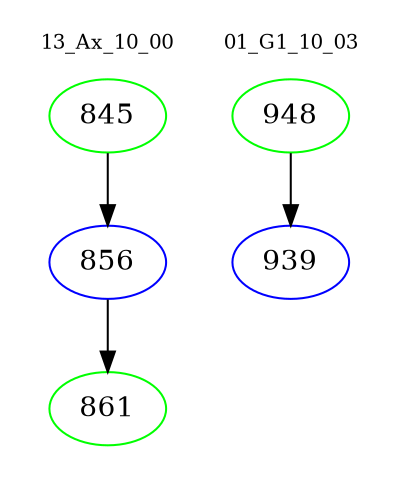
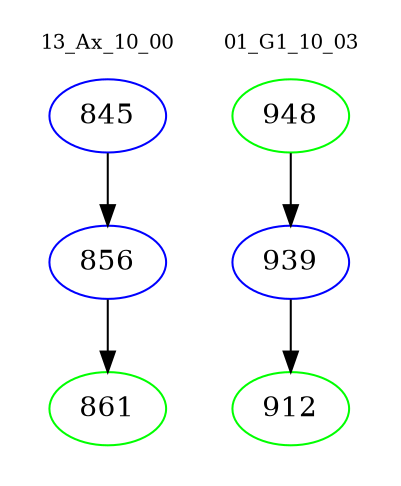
node "845": color green -> blue
node "912": added
